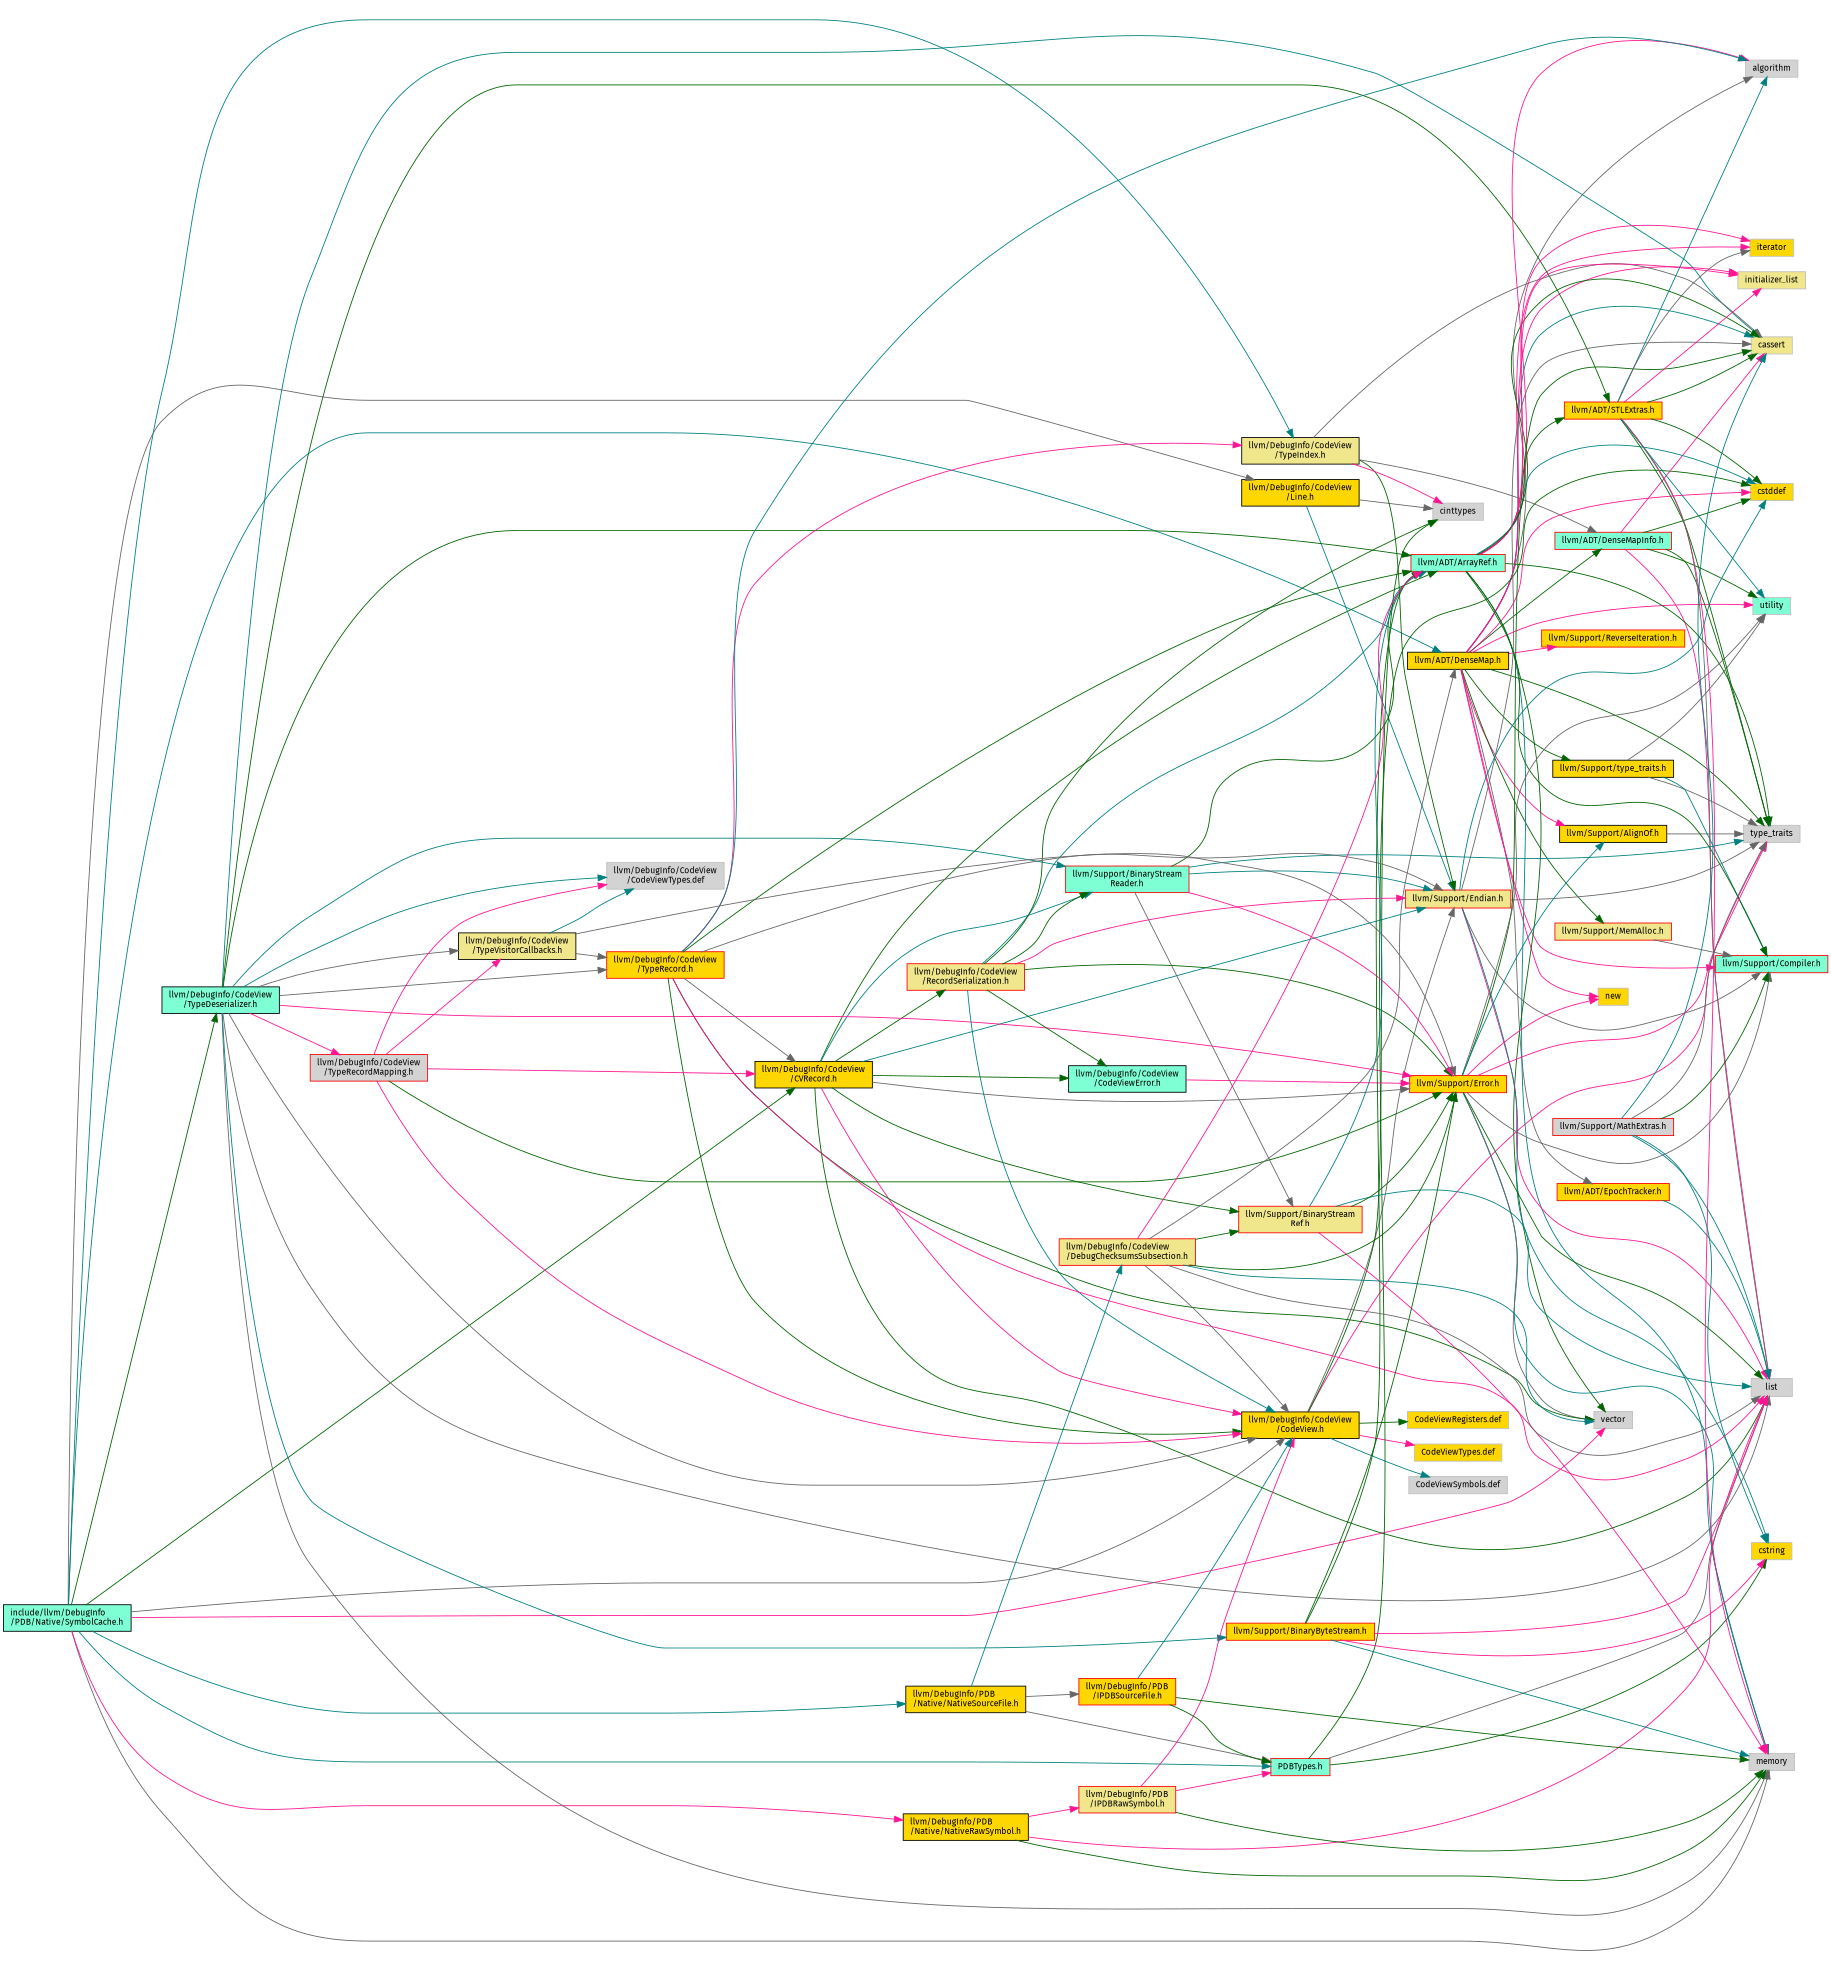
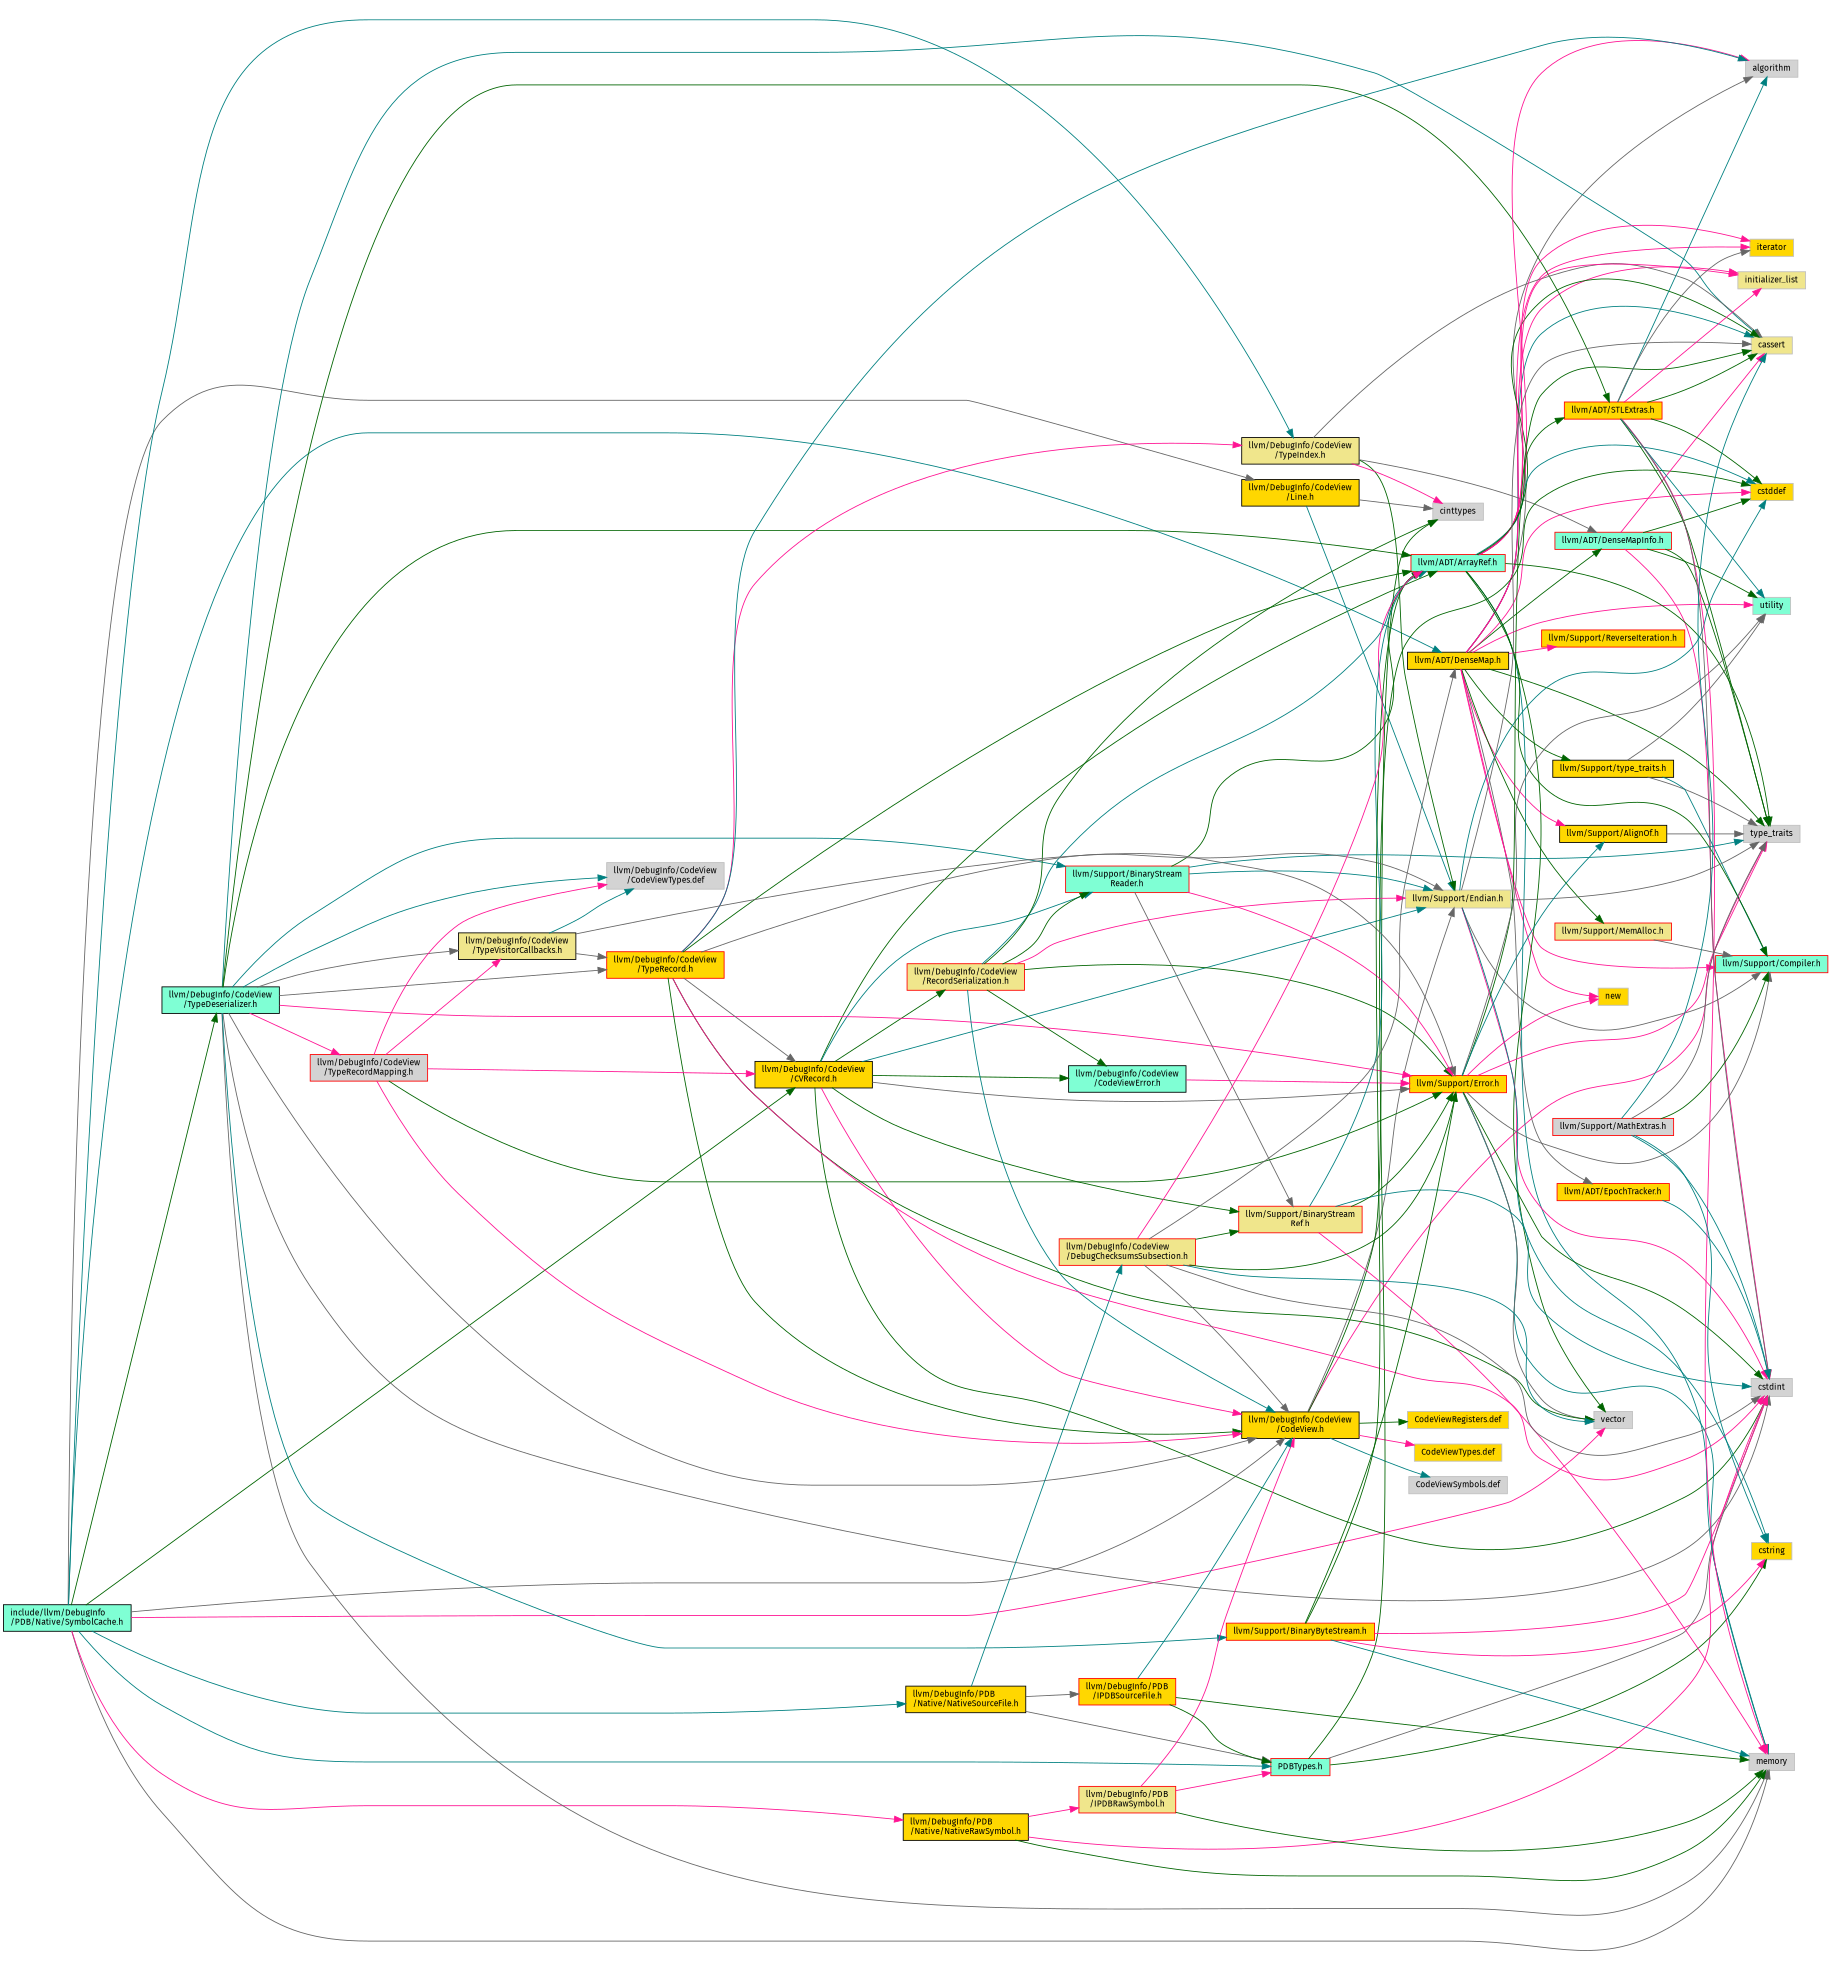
node "llvm/Support/Endian.h": color red -> grey75
node "list": label "list" -> "cstdint"
